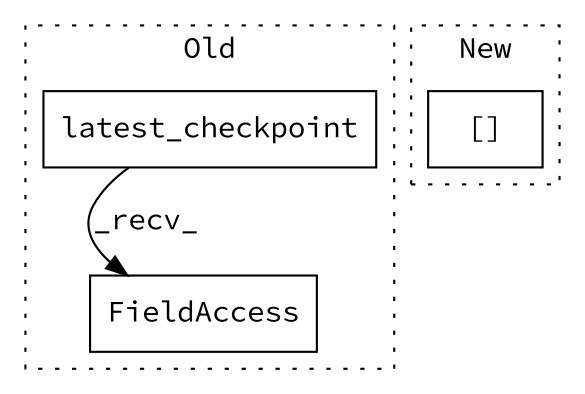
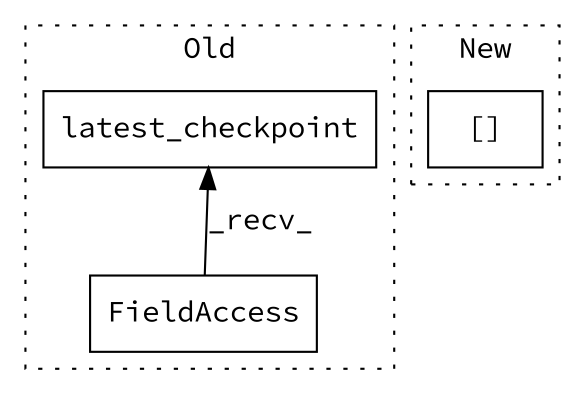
edge "latest_checkpoint" -> "FieldAccess": reversed
